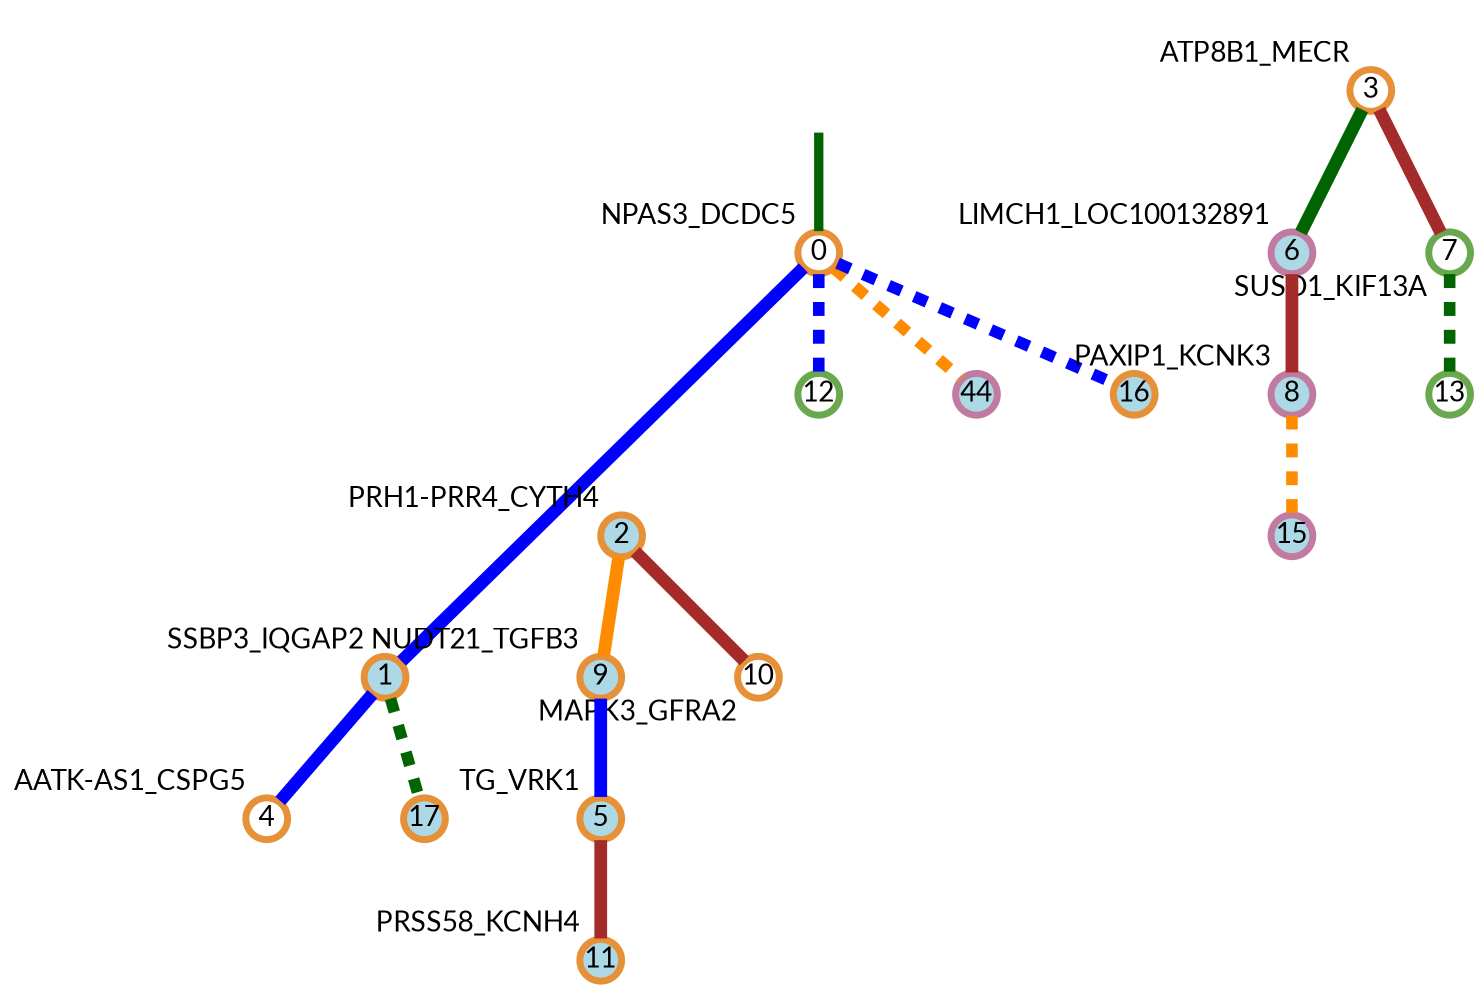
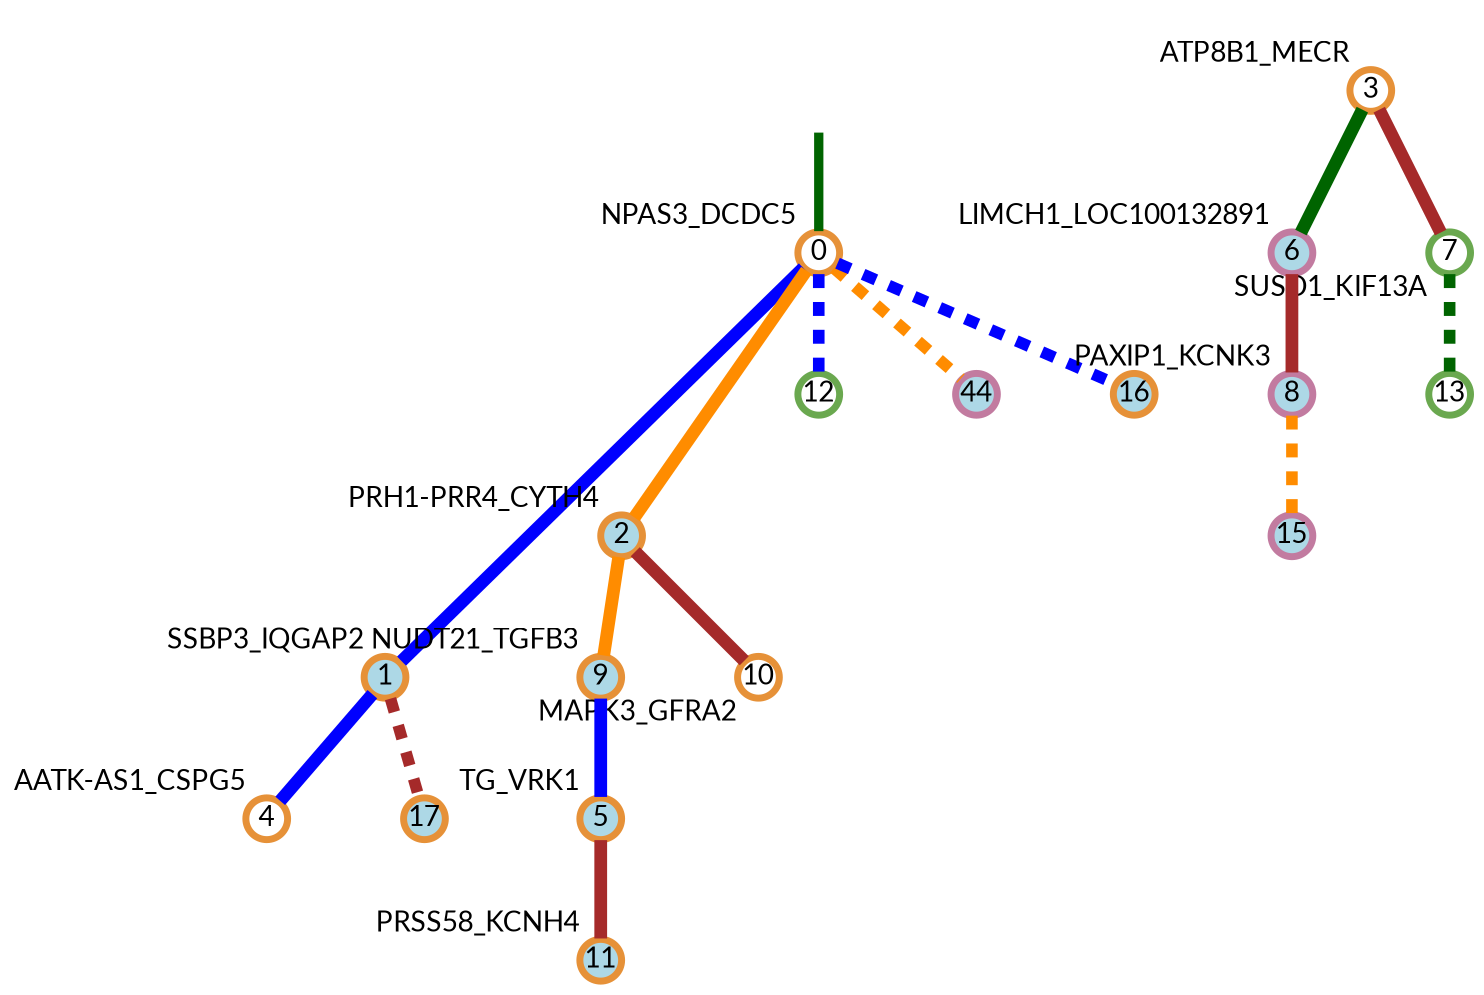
edge "0 NPAS3_DCDC5" -> "2 PRH1-PRR4_CYTH4": added
edge "1 SSBP3_IQGAP2" -> "17": color darkgreen -> brown
